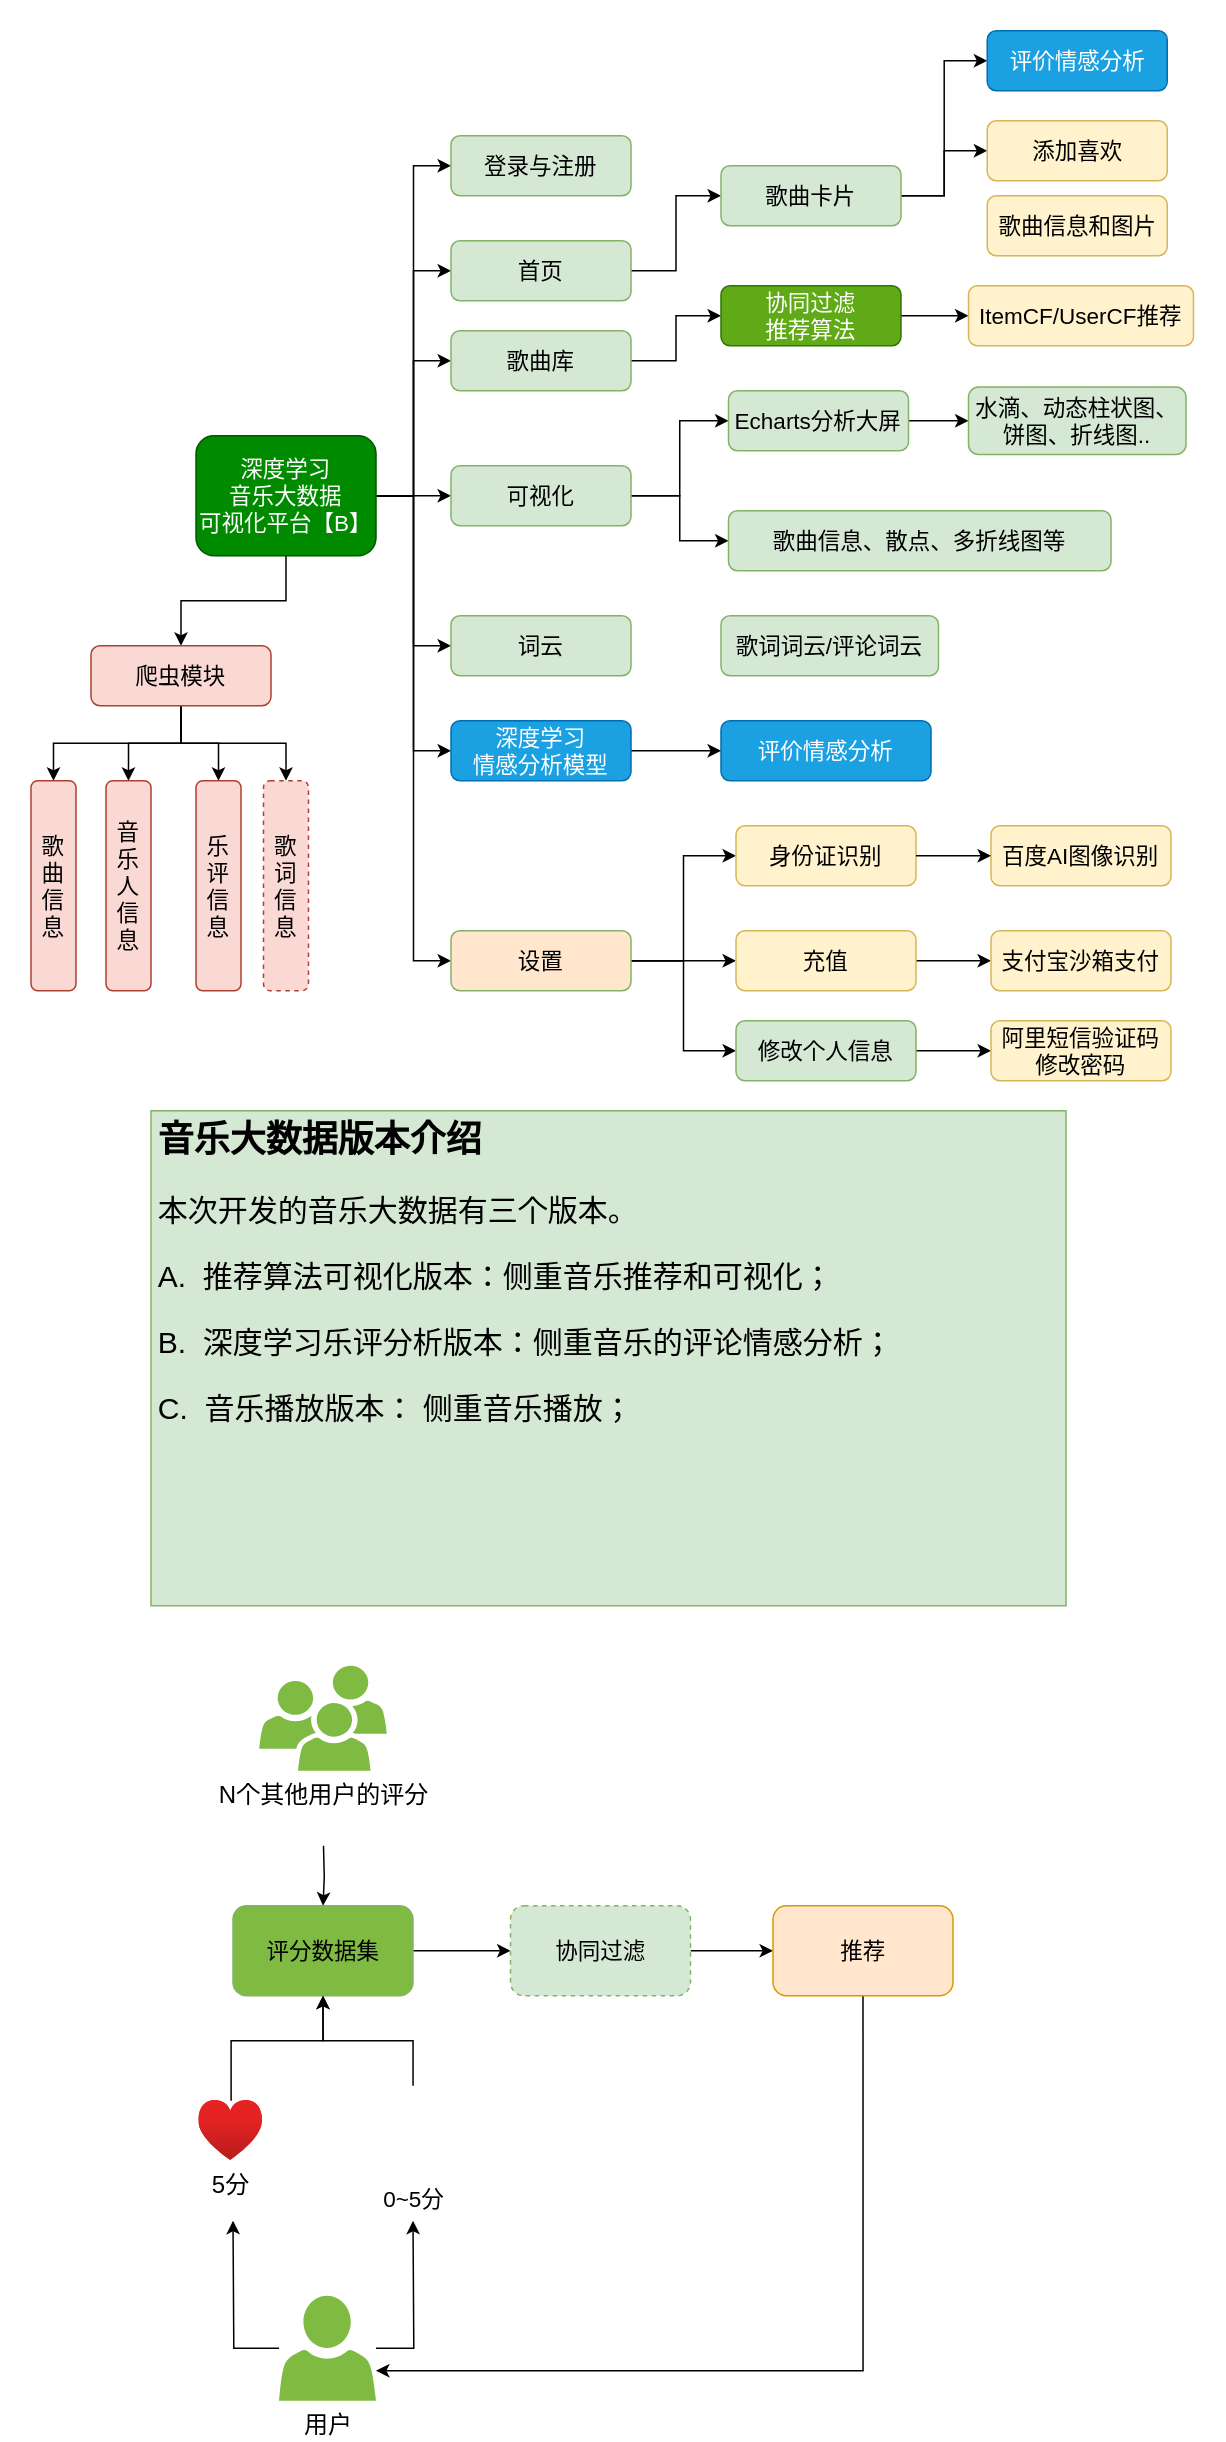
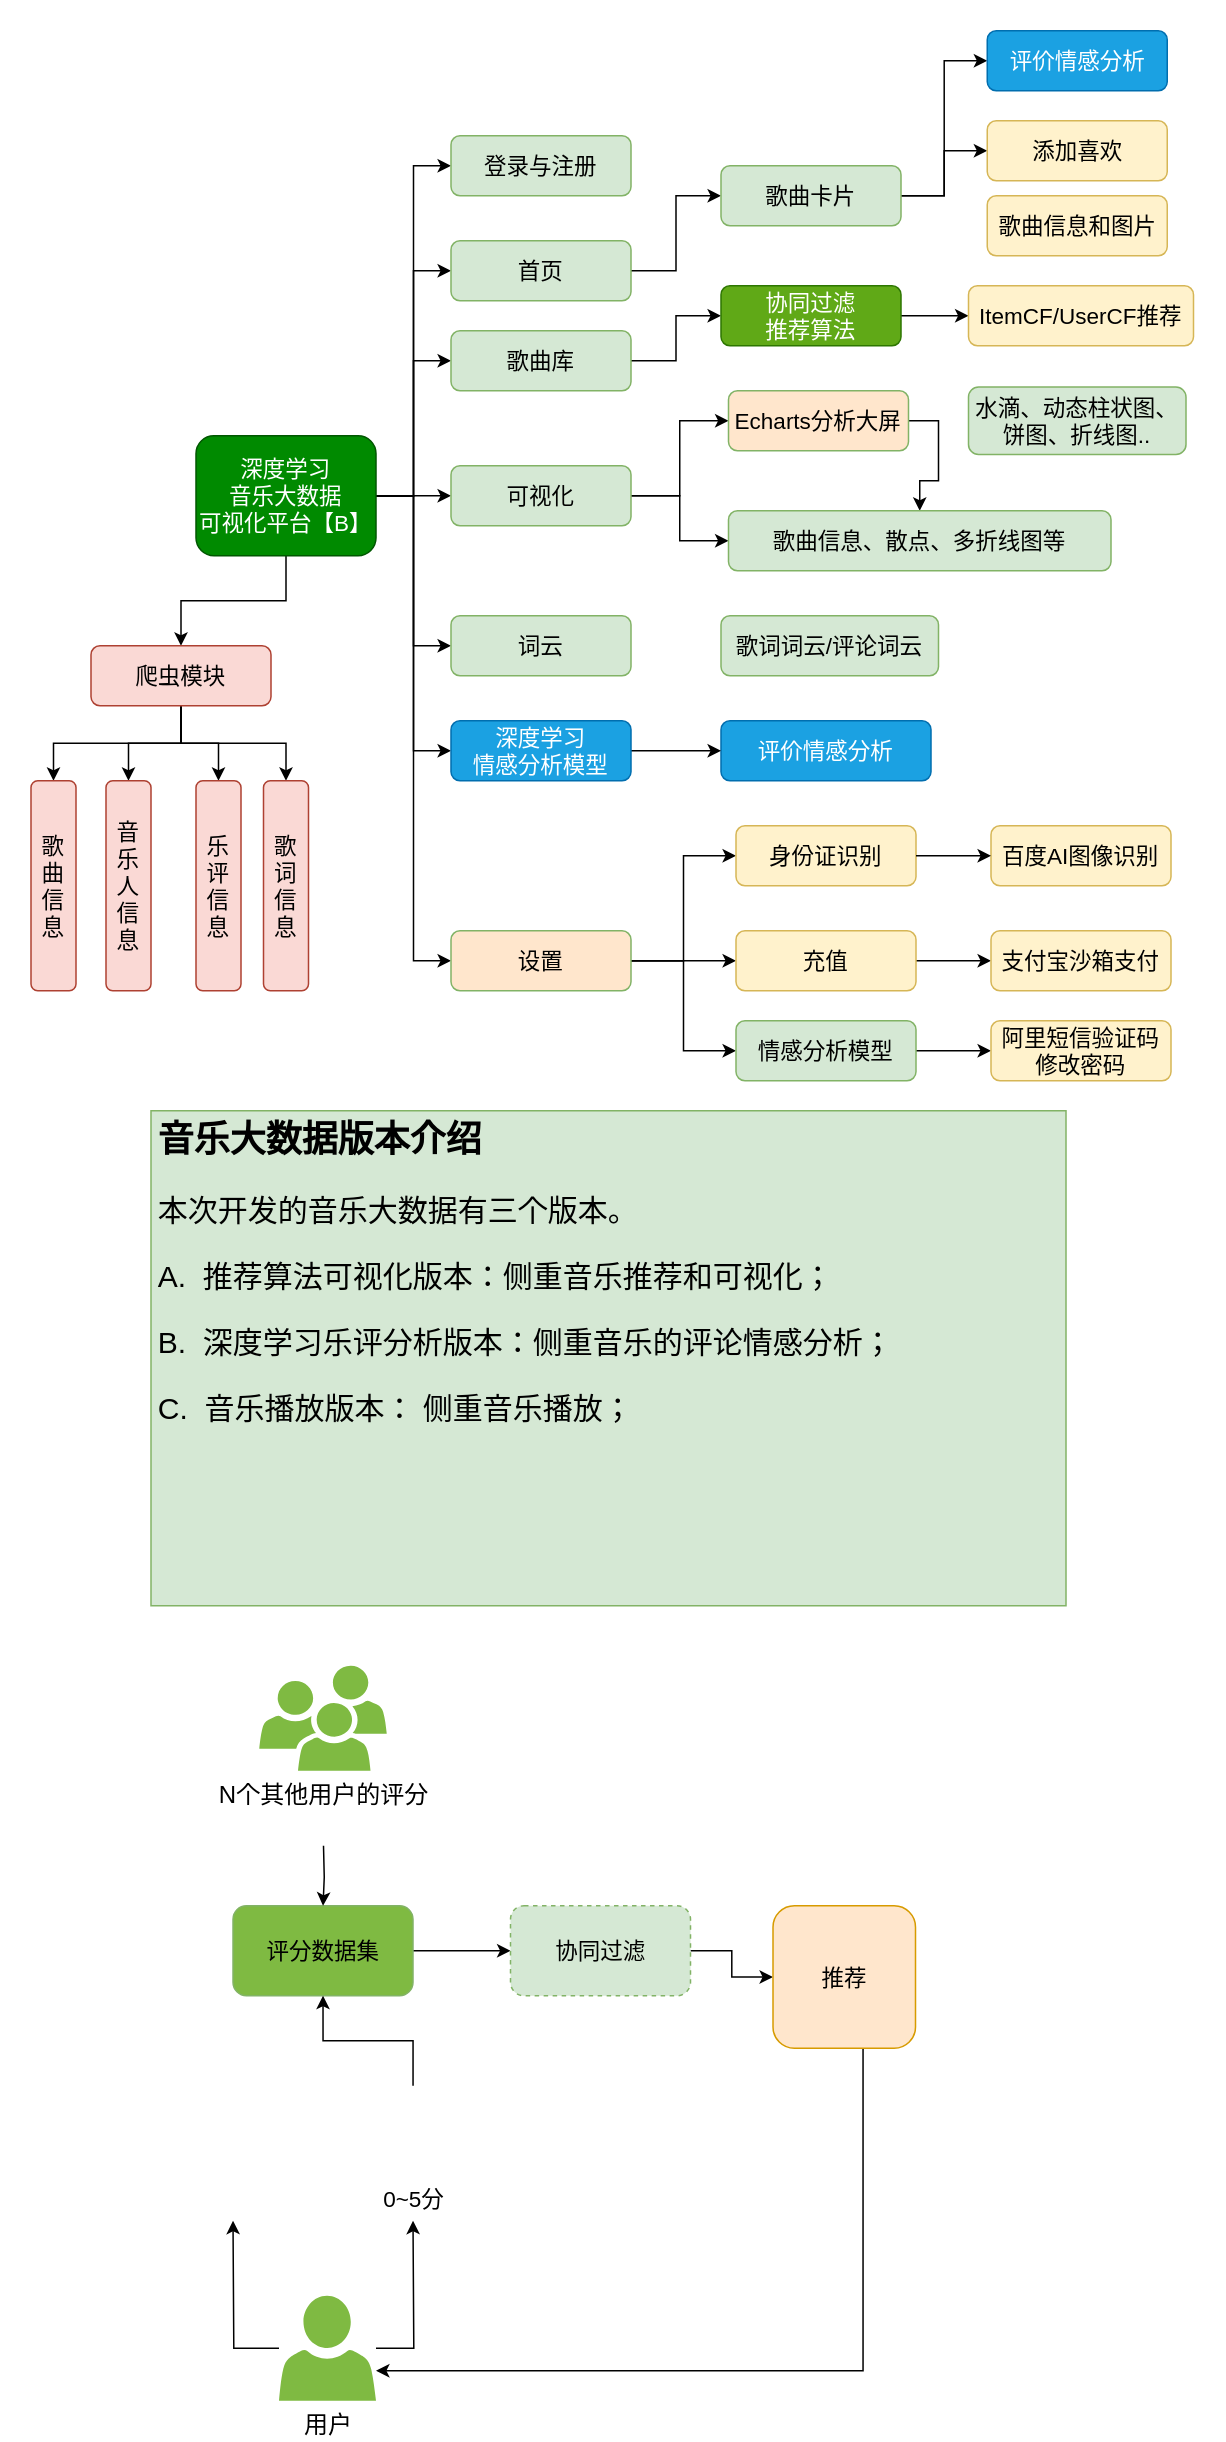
node "Echarts分析大屏": fillcolor #d5e8d4 -> #ffe6cc
edge "Echarts分析大屏" -> "水滴、动态柱状图、饼图、折线图..": now "Echarts分析大屏" -> "歌曲信息、散点、多折线图等"
node "歌词信息": style dashed -> solid
node "修改个人信息": label "修改个人信息" -> "情感分析模型"
node "推荐": size 180x90 -> 143x143
edge "5分" -> "评分数据集": removed
node "5分": removed
